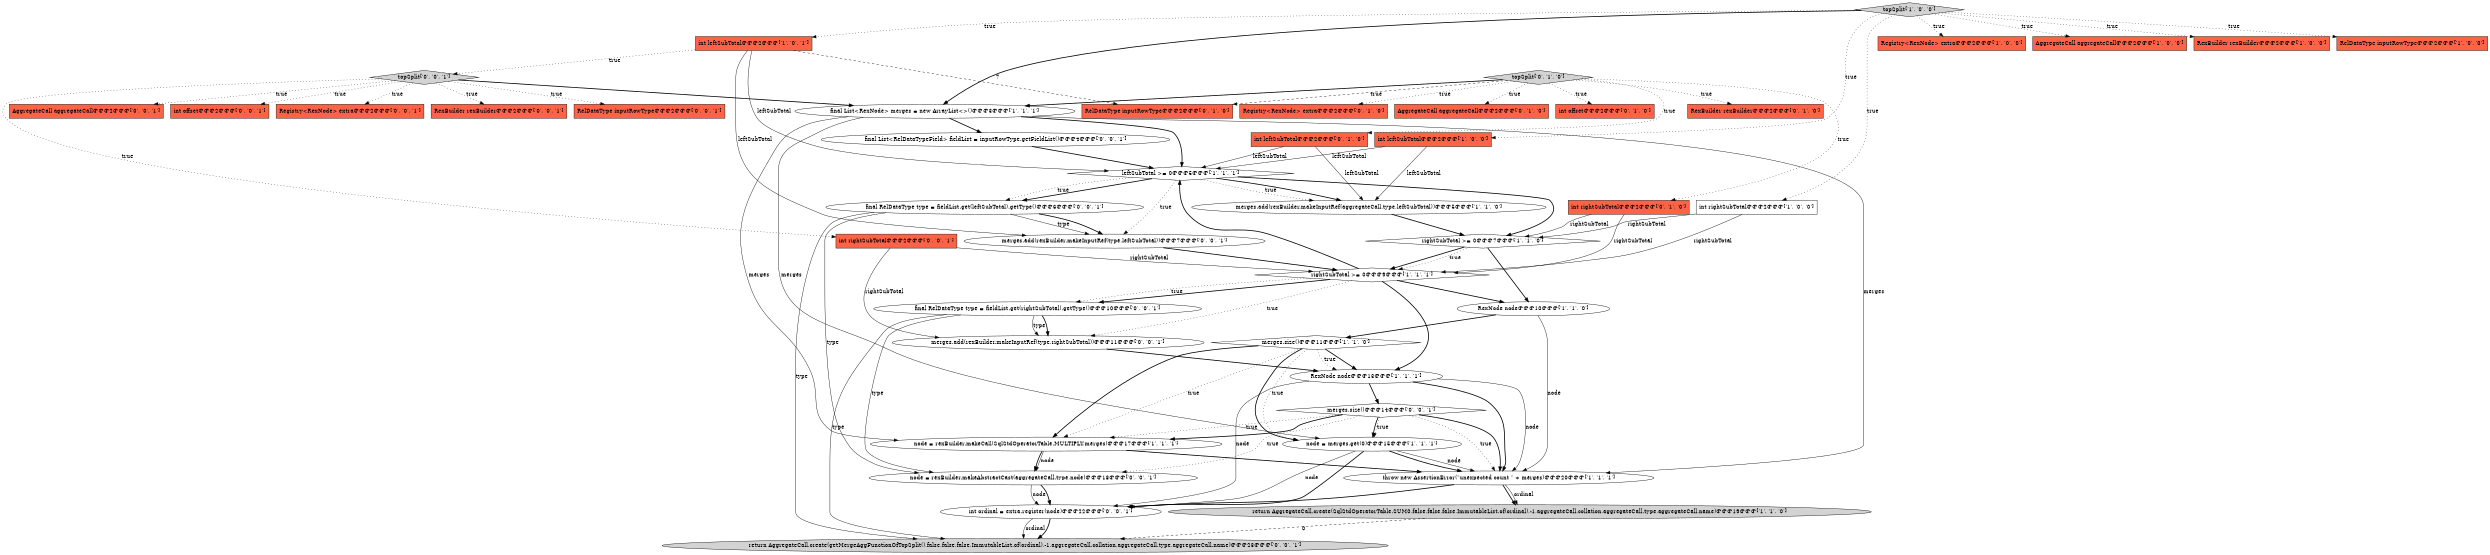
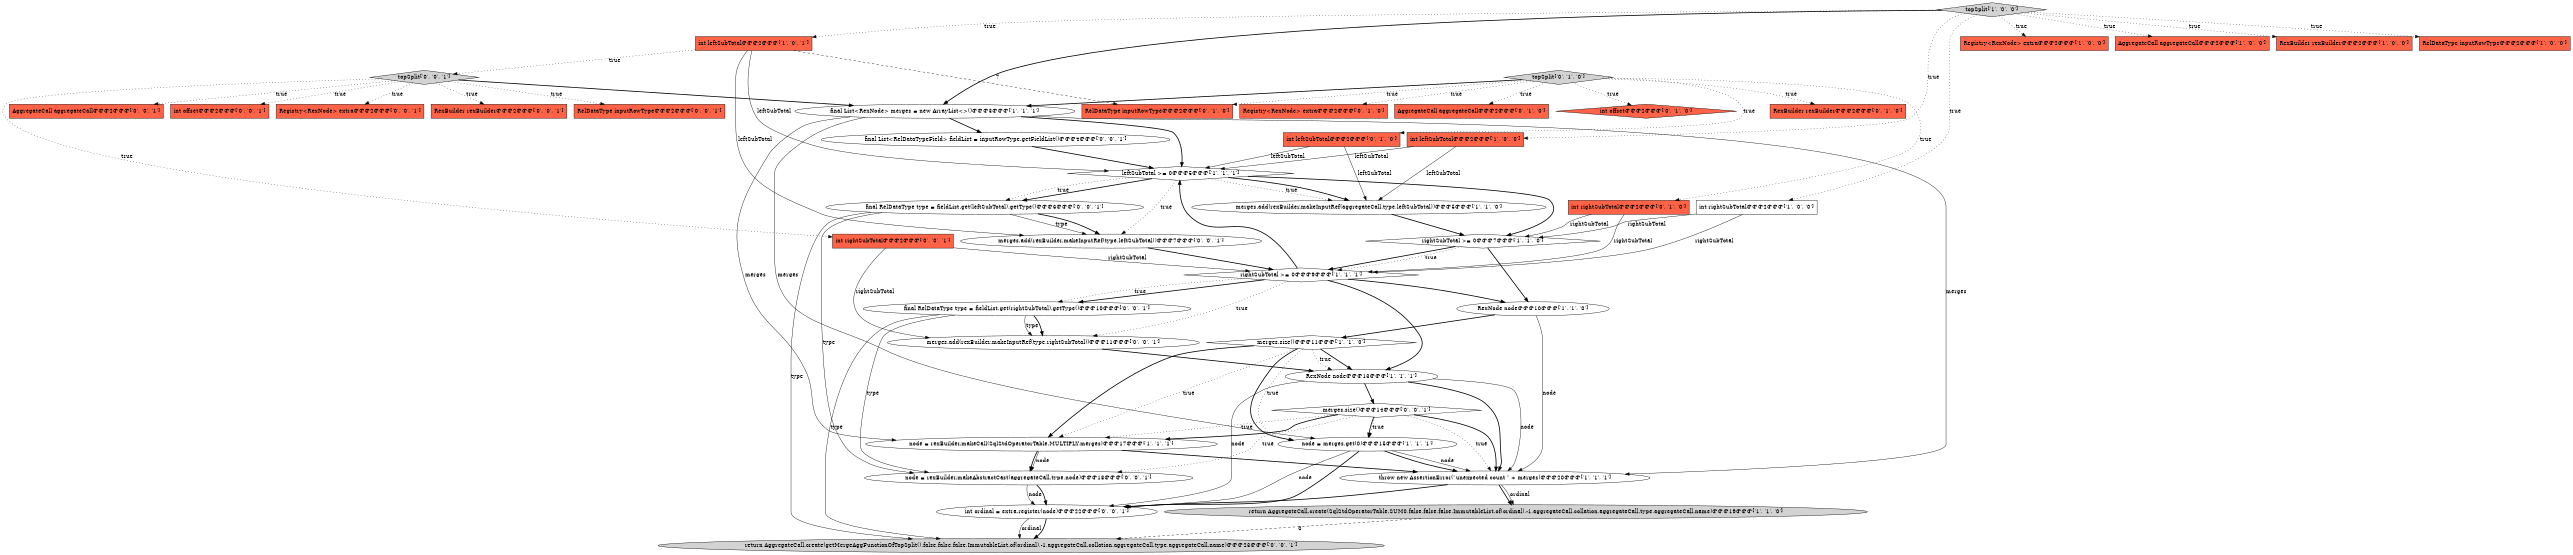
edge "topSplit['0', '1', '0']" -> "RelDataType inputRowType@@@2@@@['0', '1', '0']": style dashed -> dotted
node "int offset@@@2@@@['0', '1', '0']": shape box -> diamond
